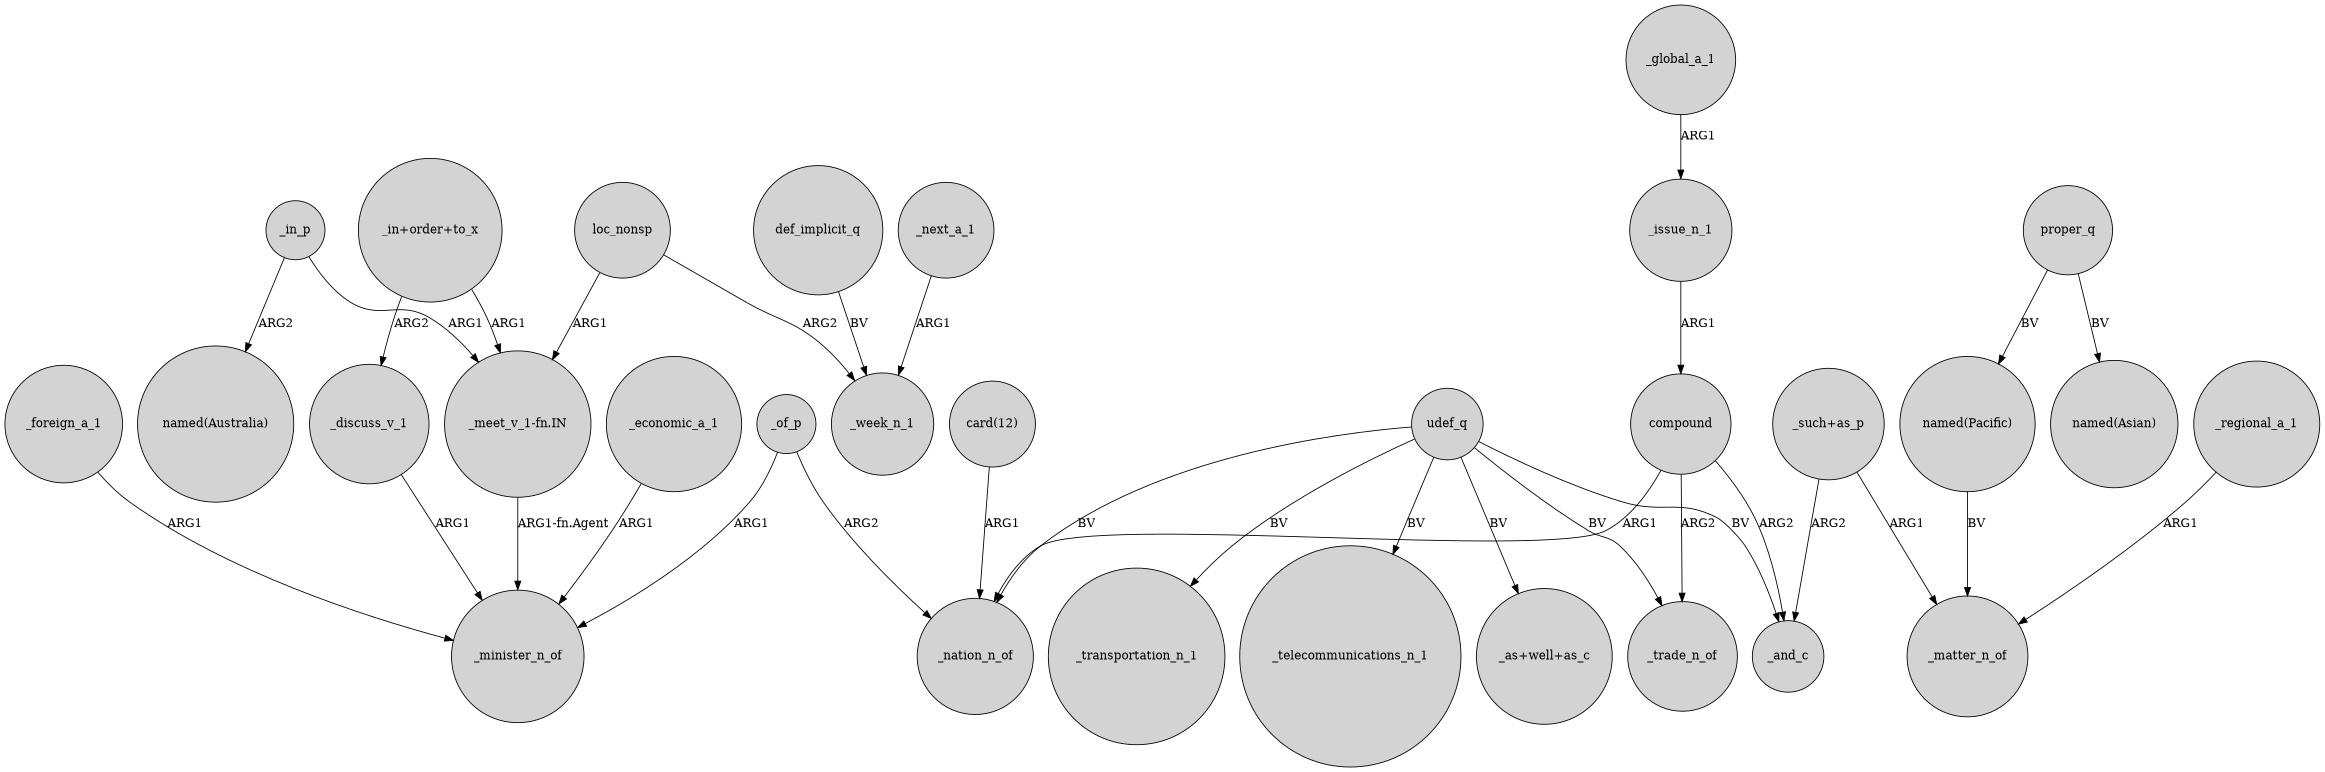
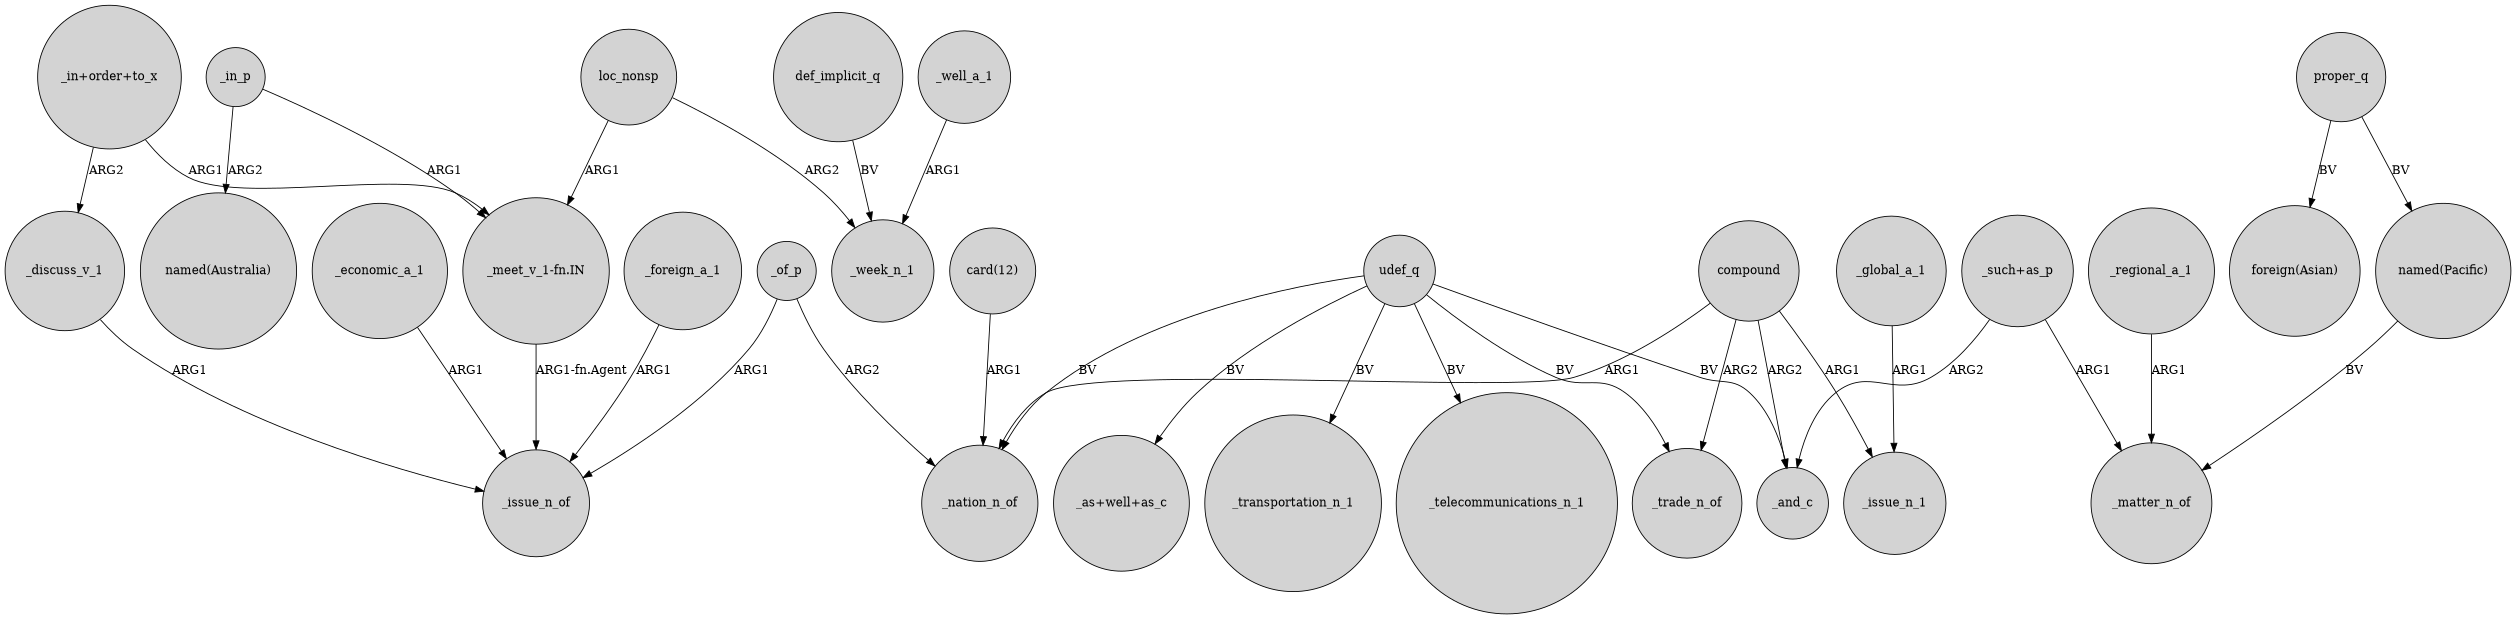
node "_next_a_1": label "_next_a_1" -> "_well_a_1"
edge "_issue_n_1" -> "compound": reversed
node "named(Asian)": label "named(Asian)" -> "foreign(Asian)"
node "_minister_n_of": label "_minister_n_of" -> "_issue_n_of"
